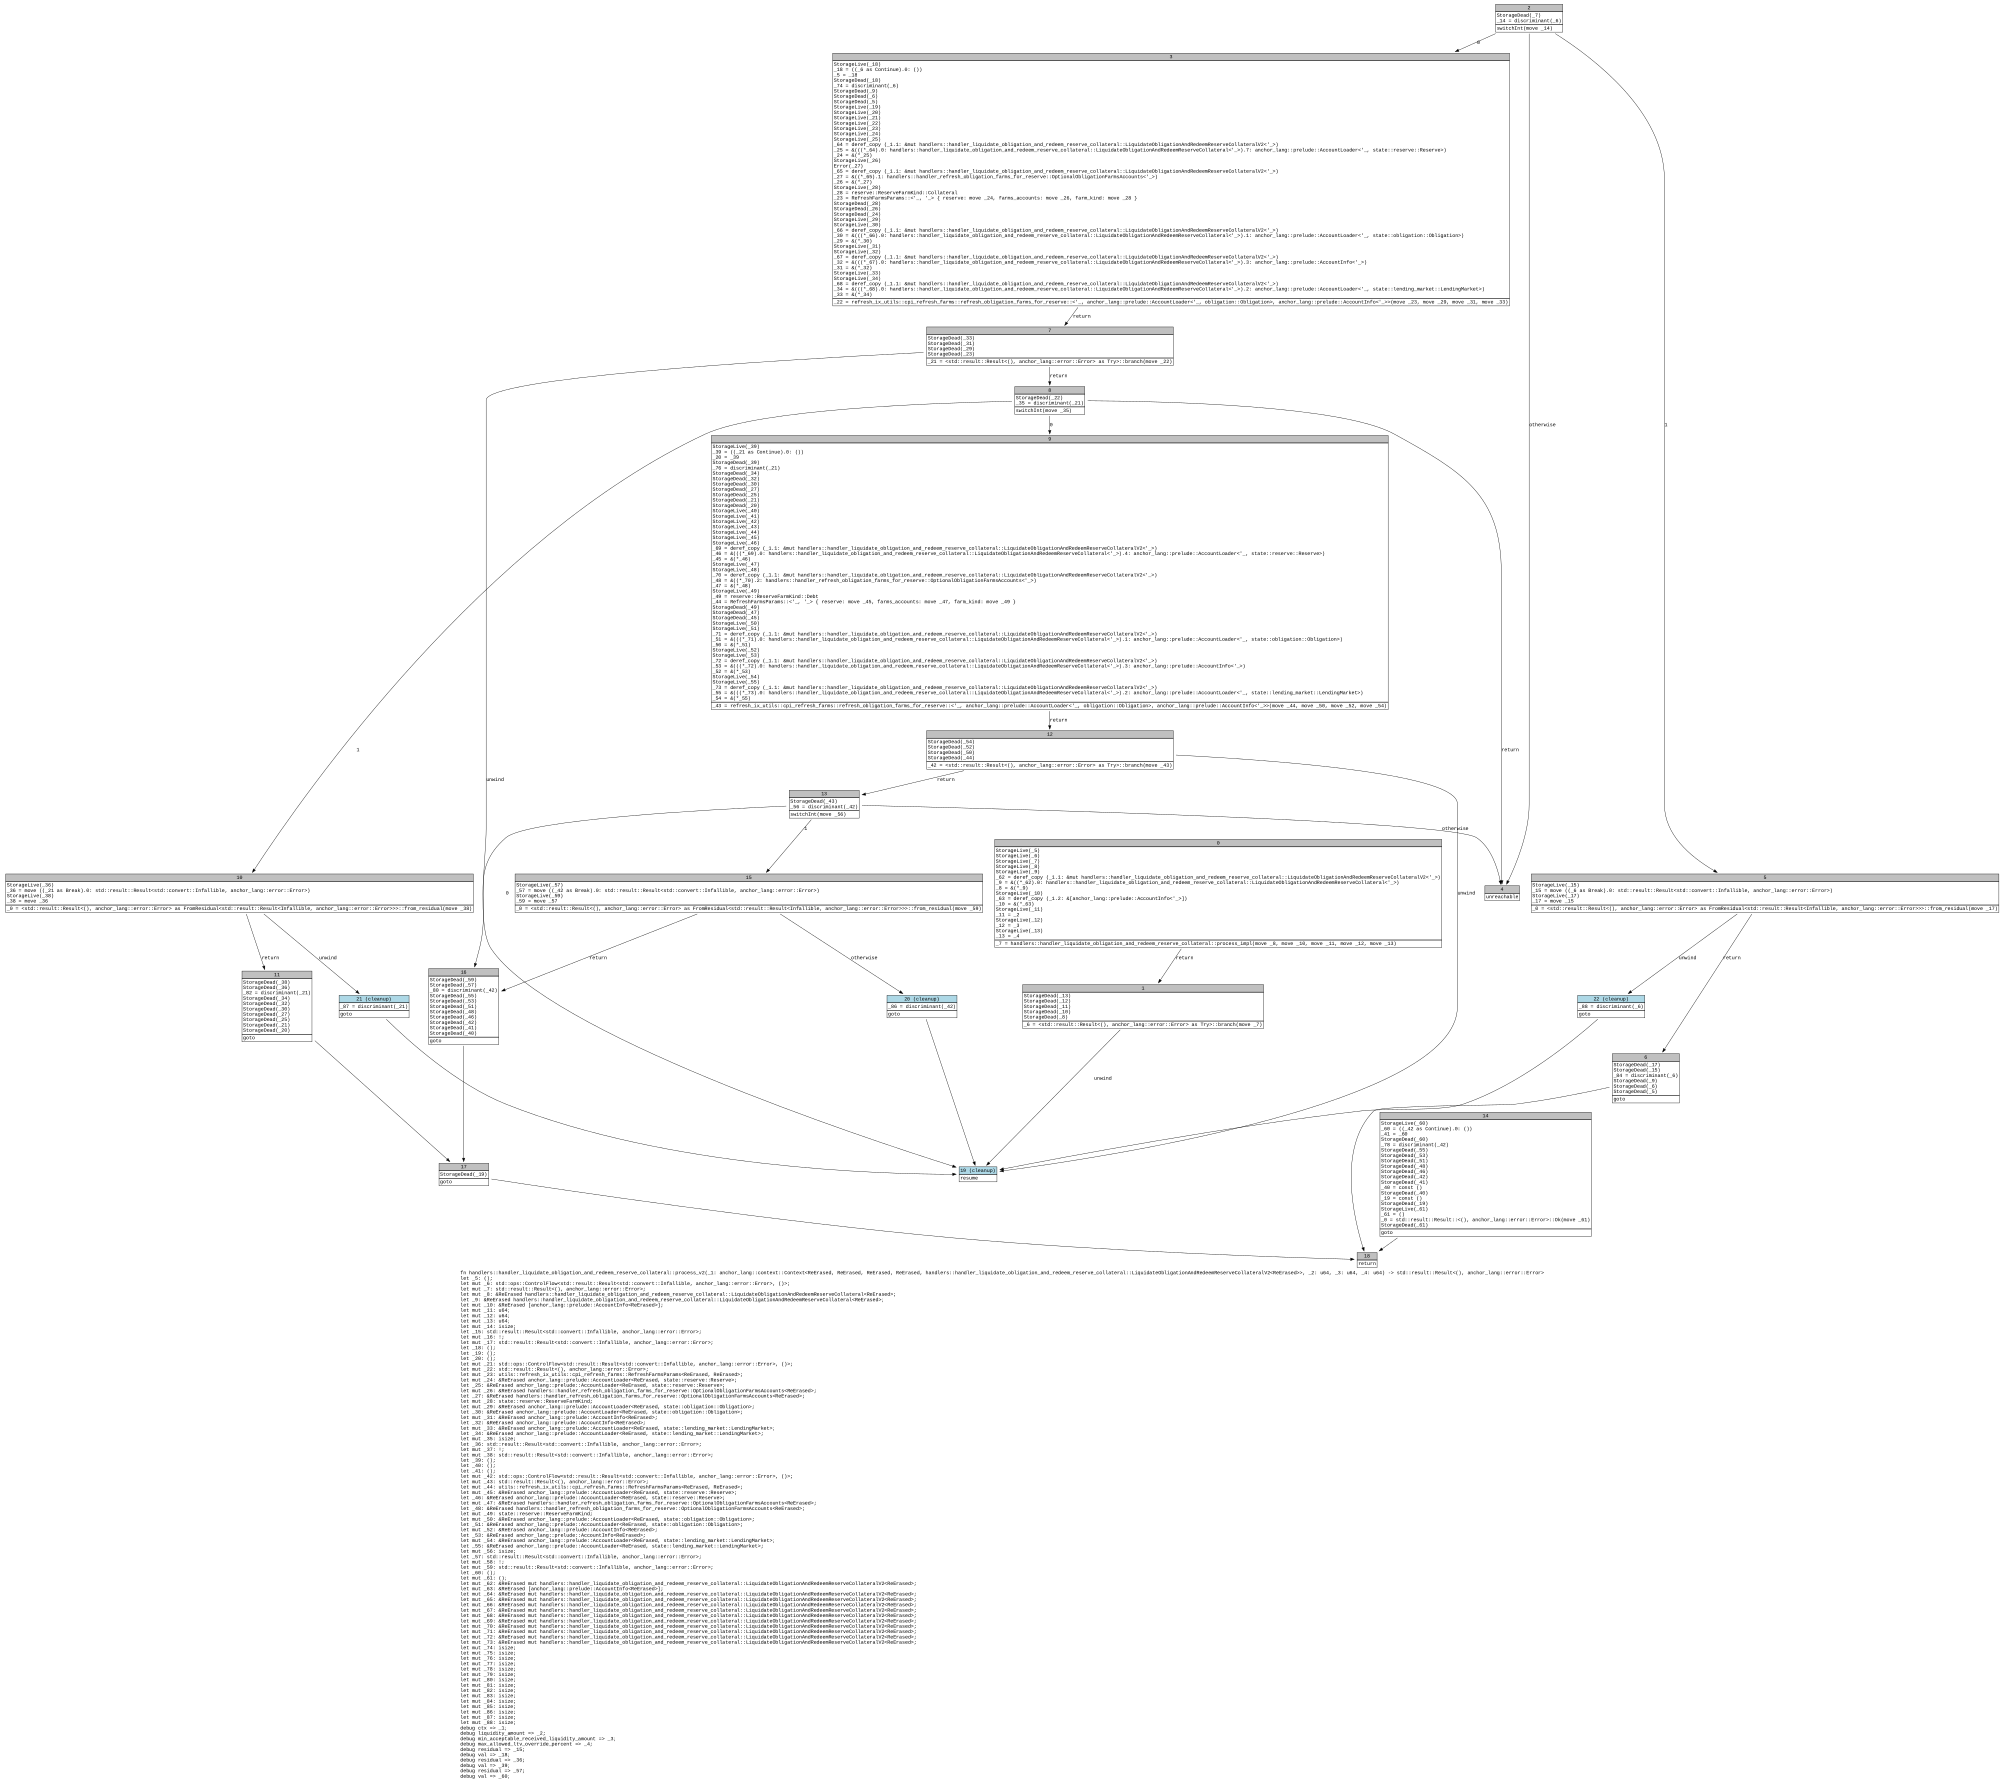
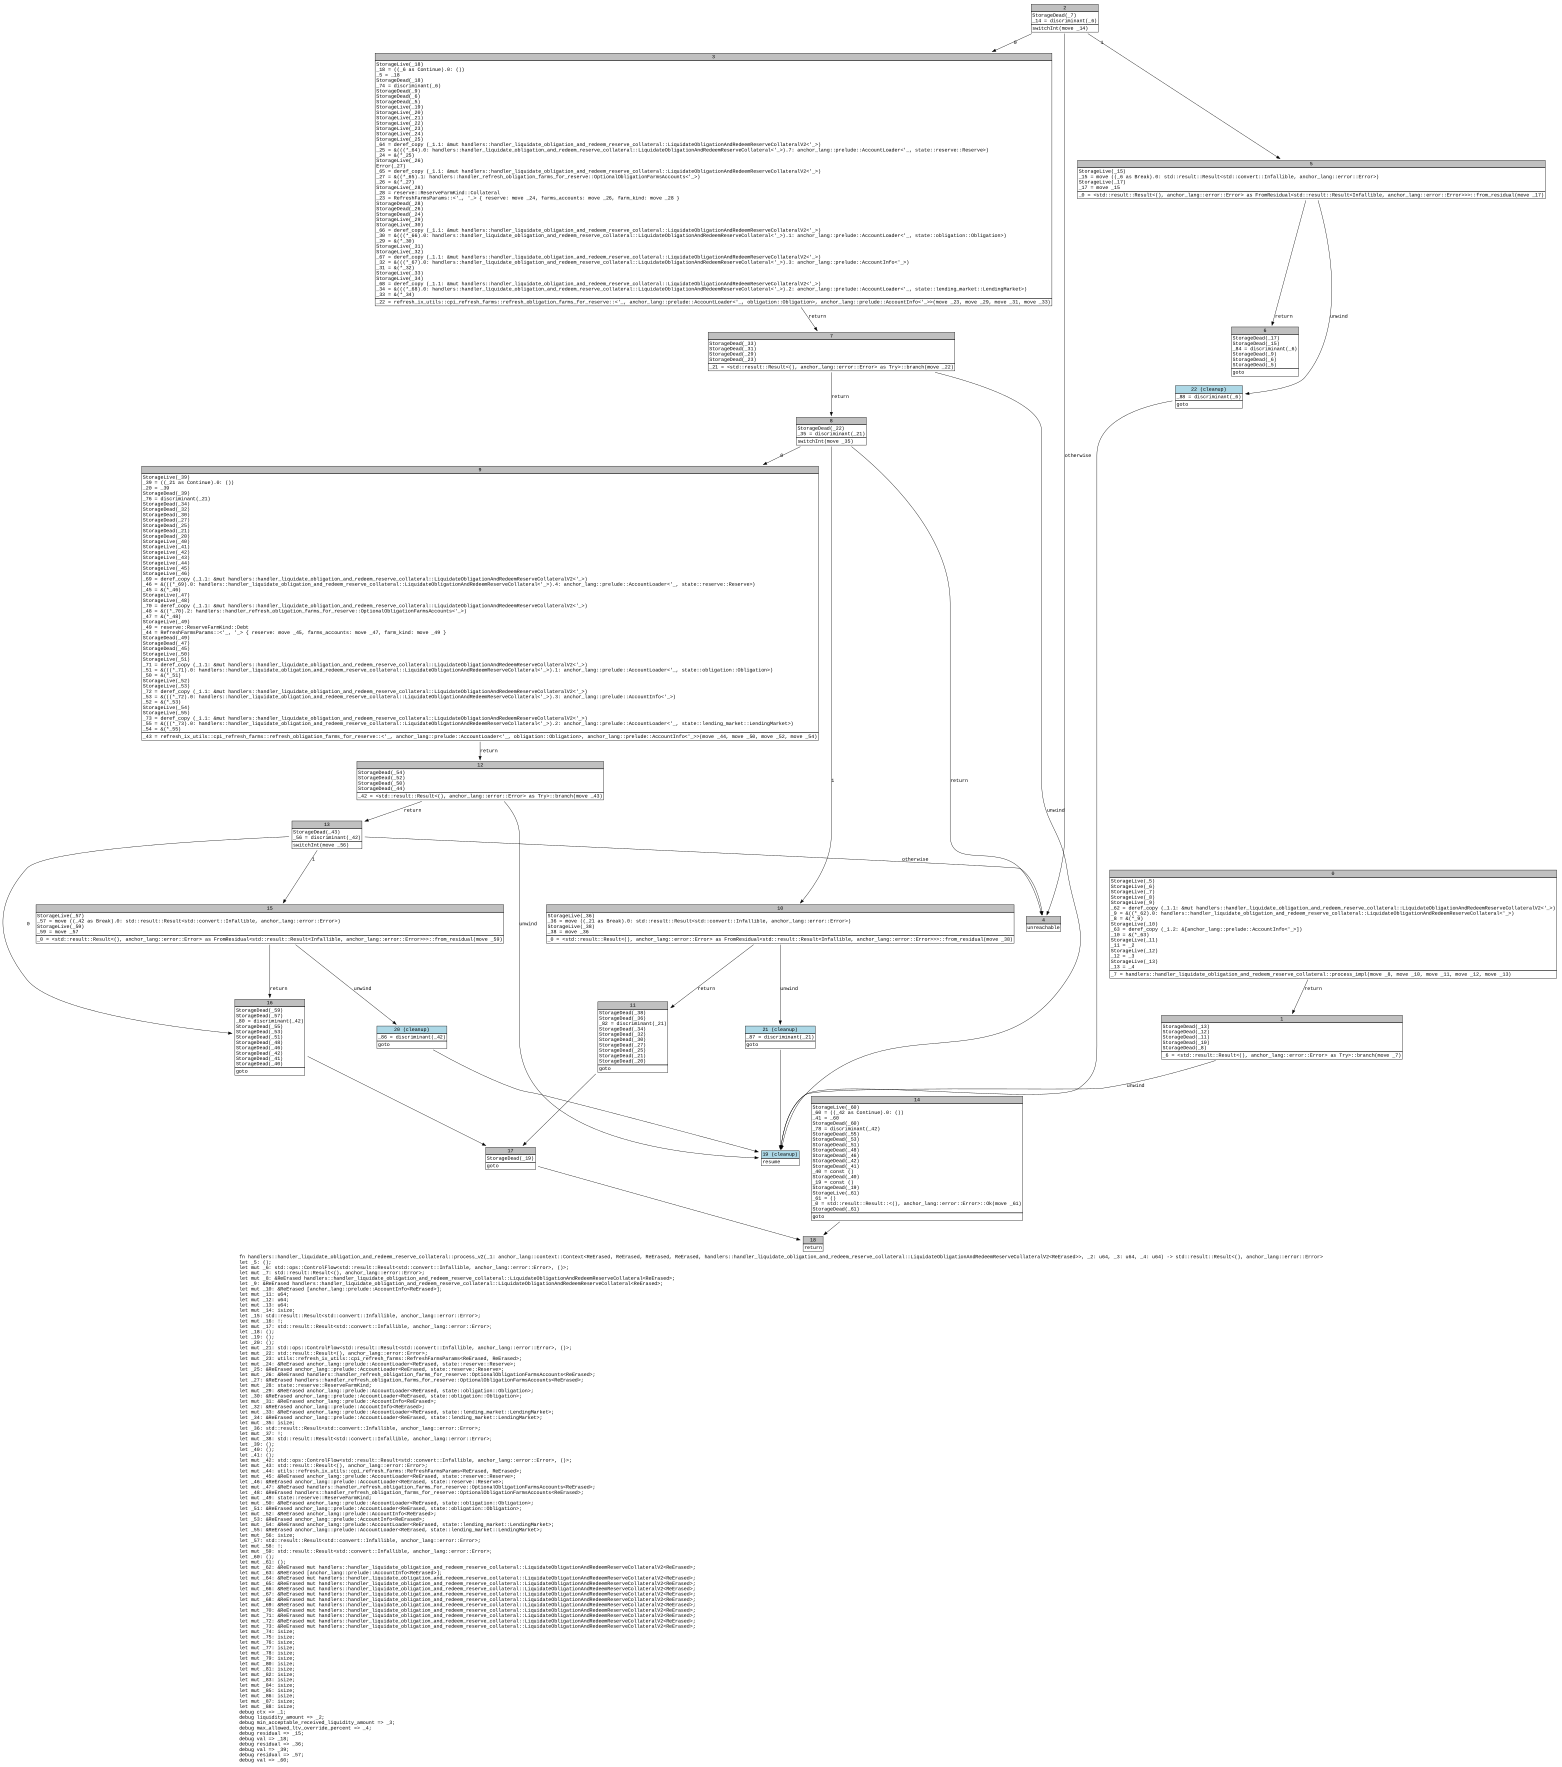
edge "15" -> "20 (cleanup)": label "otherwise" -> "unwind"
edge "6" -> "18": removed
